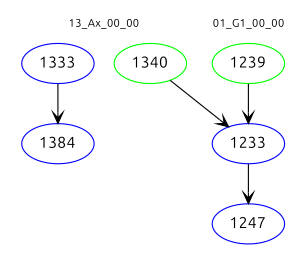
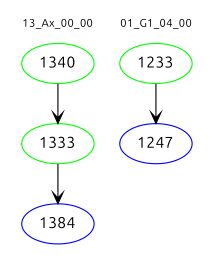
cluster "01_G1_00_00": label "01_G1_00_00" -> "01_G1_04_00"
node "1333": color blue -> green
node "1239": removed
edge "1340" -> "1233": now "1340" -> "1333"
node "1233": color blue -> green
